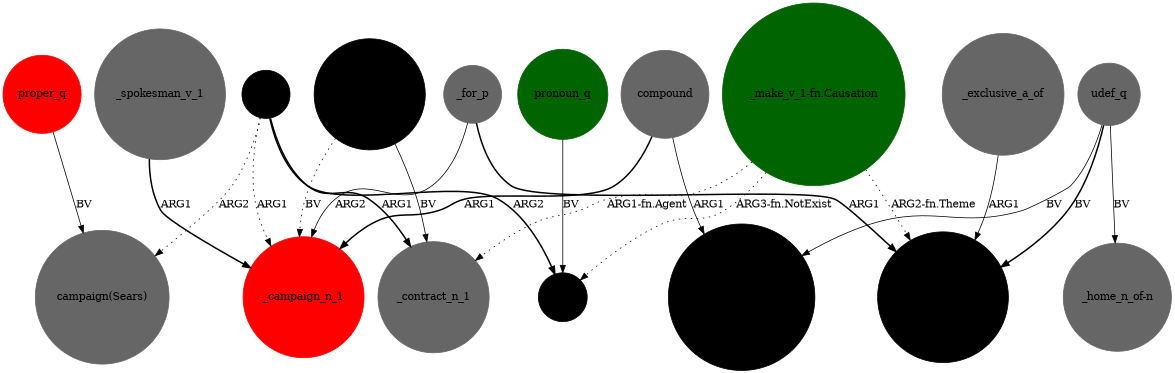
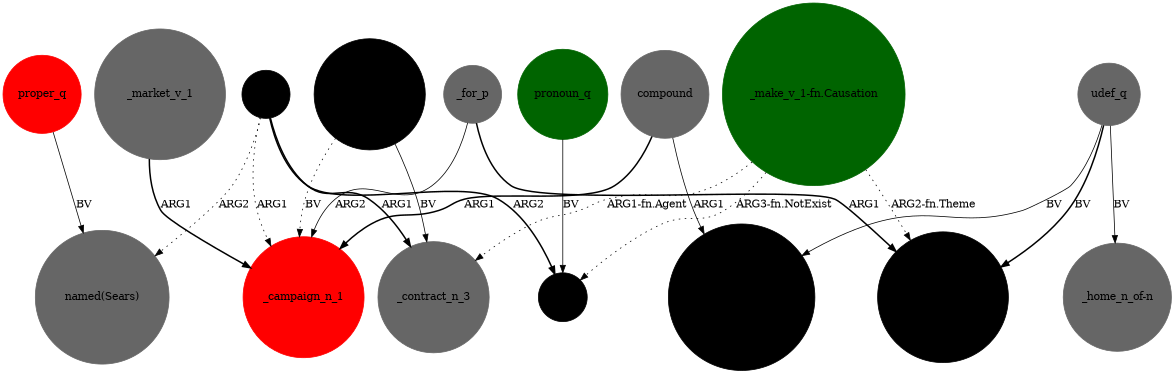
node "_spokesman_v_1": label "_spokesman_v_1" -> "_market_v_1"
node "_exclusive_a_of": removed
node "campaign(Sears)": label "campaign(Sears)" -> "named(Sears)"
node "_contract_n_1": label "_contract_n_1" -> "_contract_n_3"
